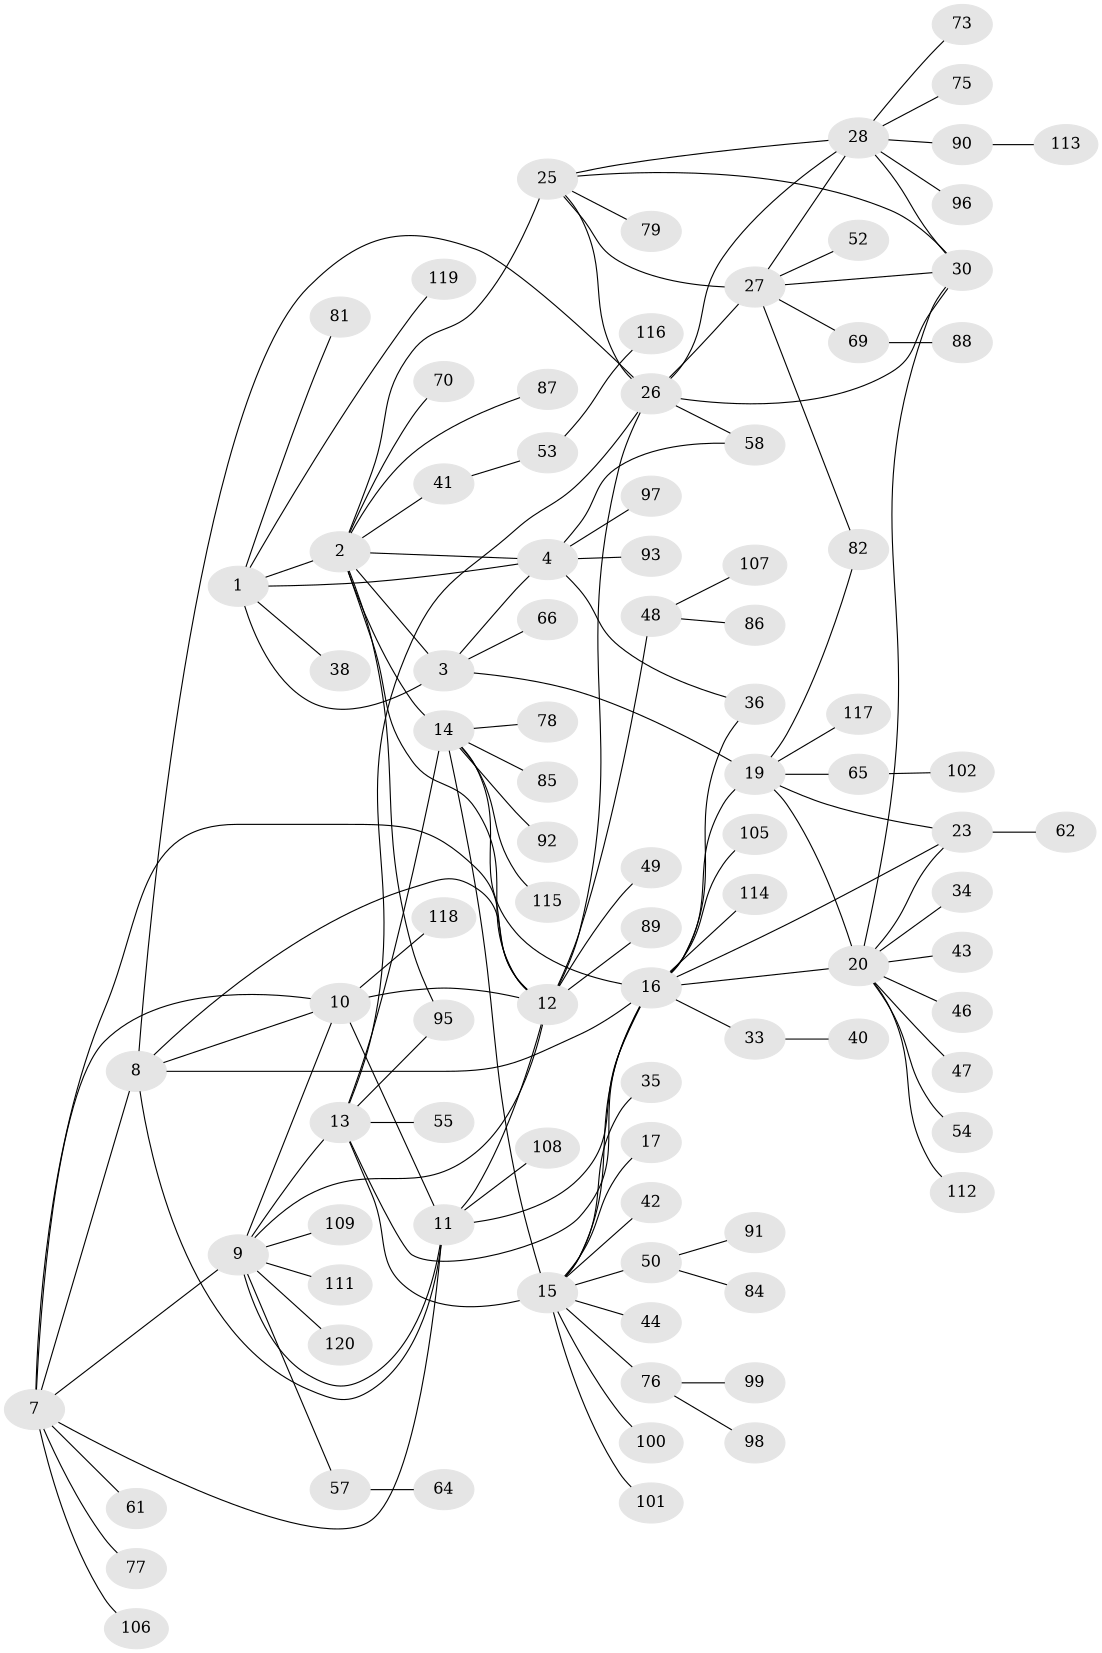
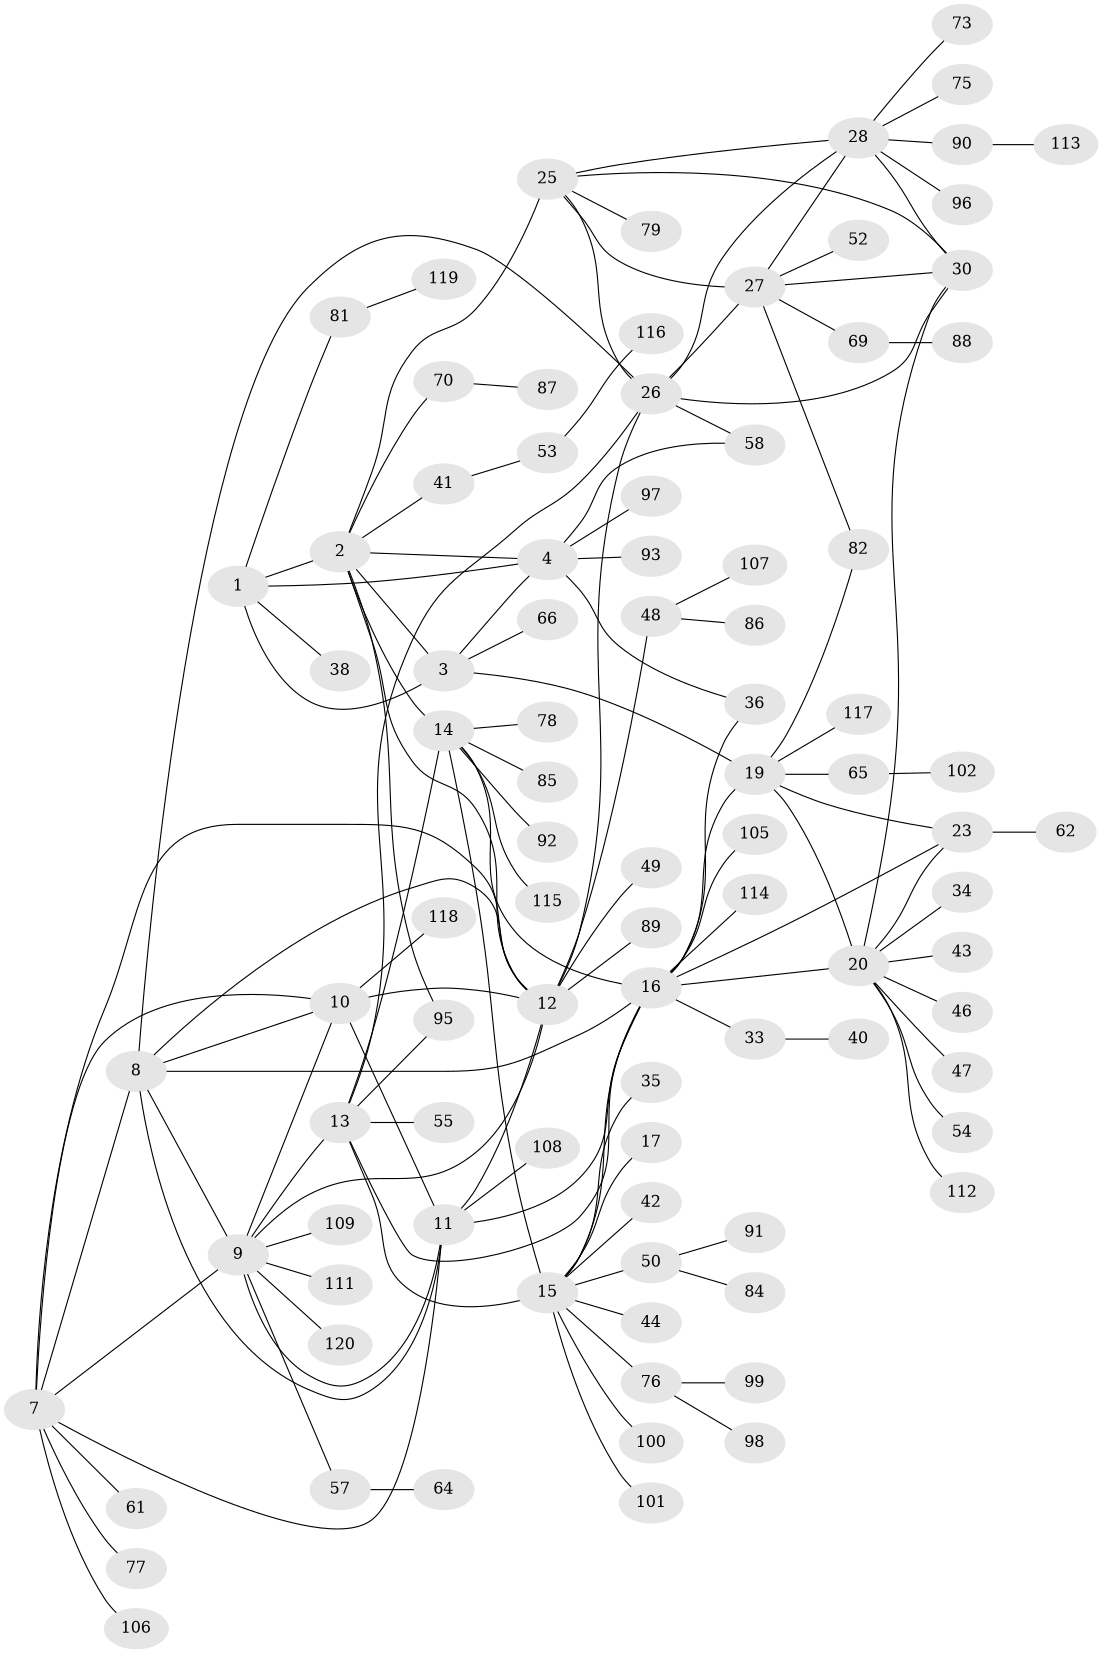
edge "119" -- "1": now "119" -- "81"
edge "87" -- "2": now "87" -- "70"
edge "8" -- "9": added
